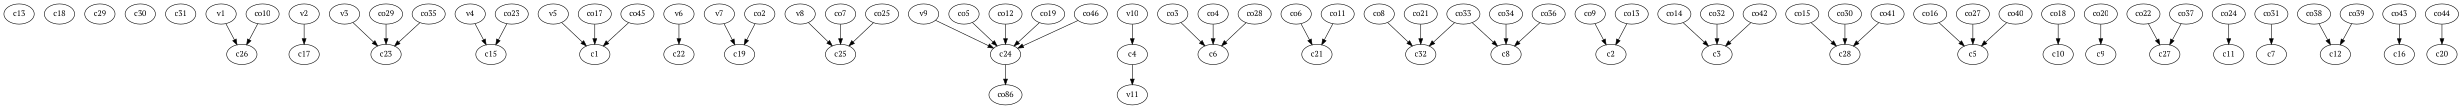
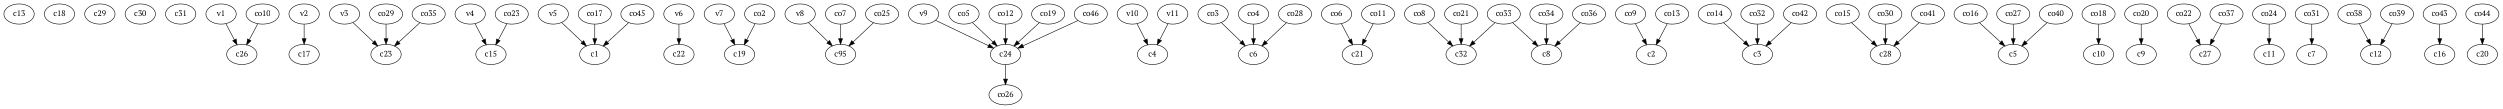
node "c25": label "c25" -> "c95"
edge "c4" -> "v11": reversed
node "co86": label "co86" -> "co26"
